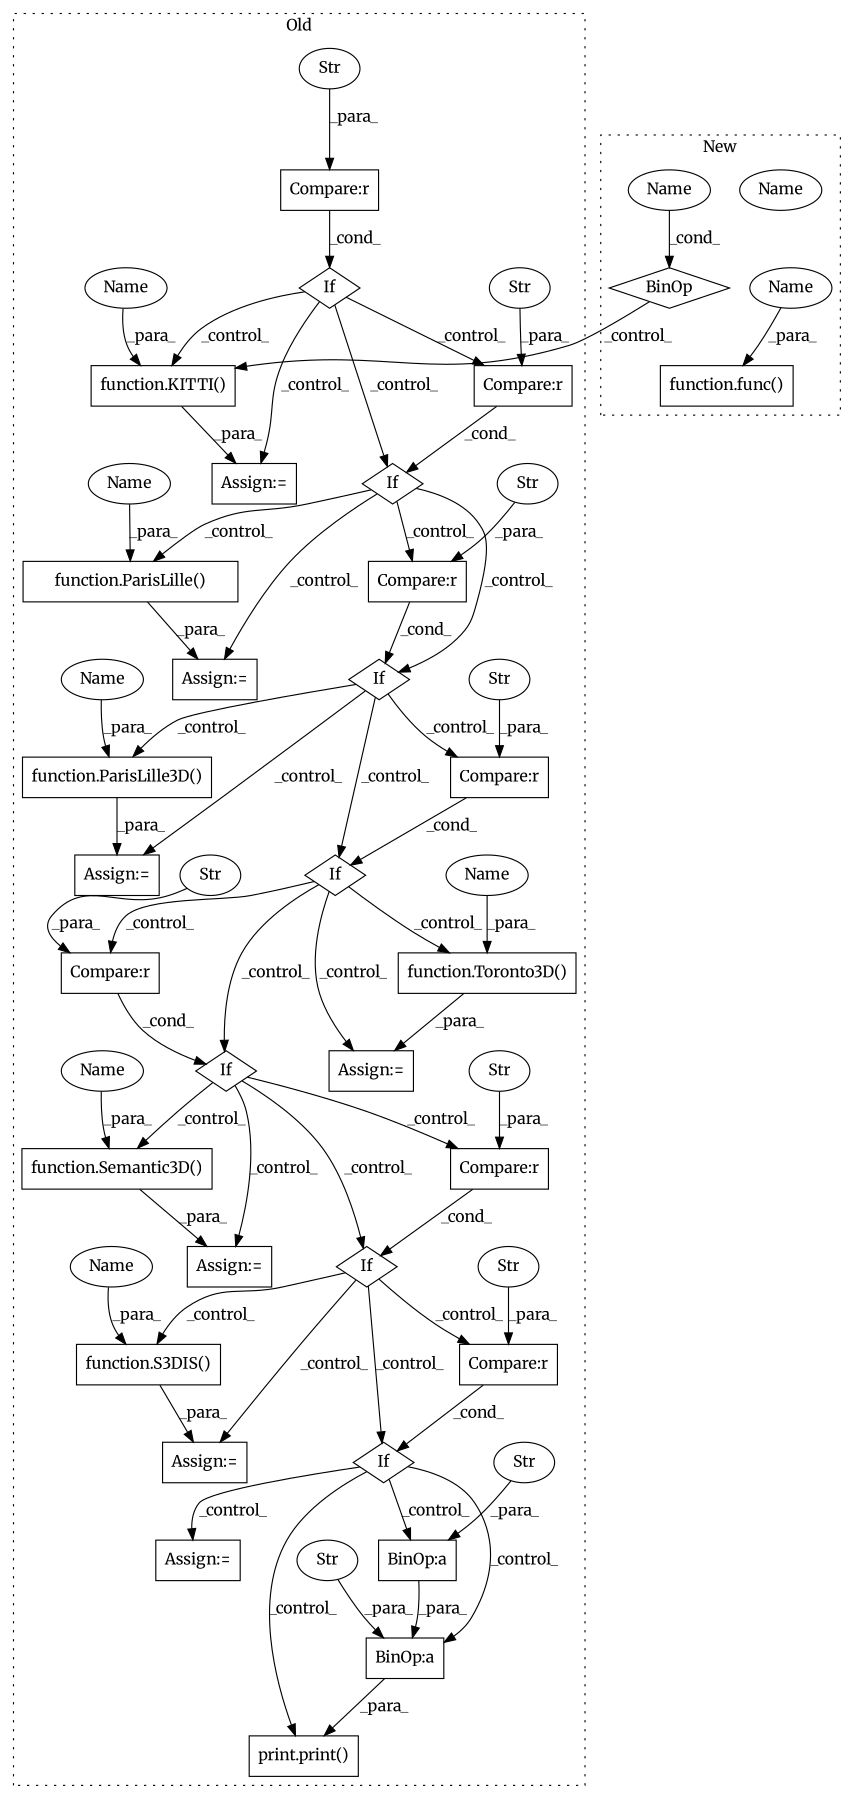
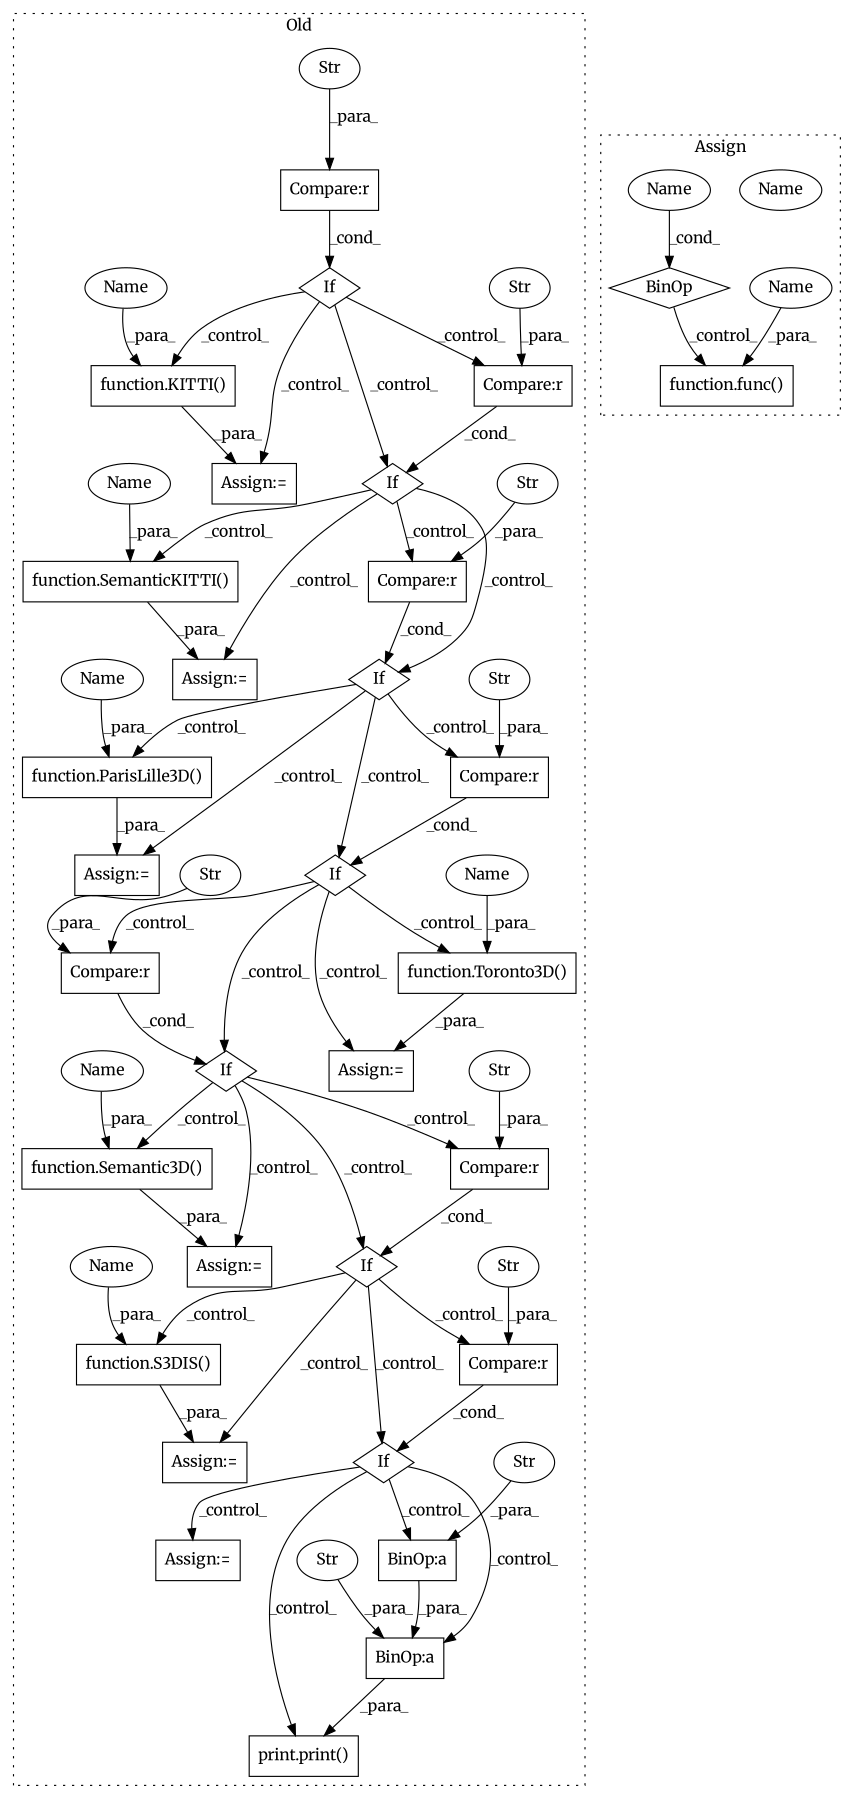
cluster "New": label "New" -> "Assign"
edge "BinOp" -> "function.KITTI()": now "BinOp" -> "function.func()"
node "function.ParisLille()": label "function.ParisLille()" -> "function.SemanticKITTI()"
